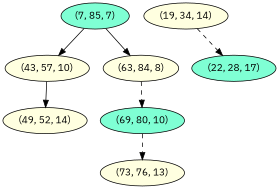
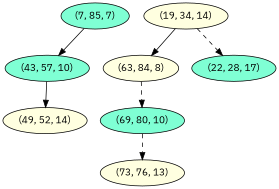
edge "(7, 85, 7)" -> "(63, 84, 8)": now "(19, 34, 14)" -> "(63, 84, 8)"
node "(43, 57, 10)": fillcolor lightyellow -> aquamarine
